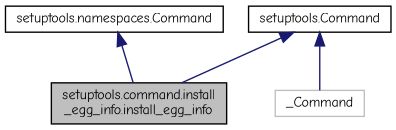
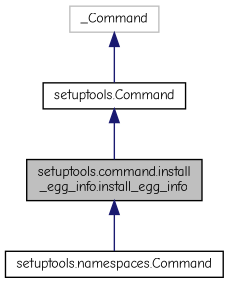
edge "setuptools.command.install _egg_info.install_egg_info" -> "setuptools.namespaces.Command": reversed
edge "_Command" -> "setuptools.Command": reversed
